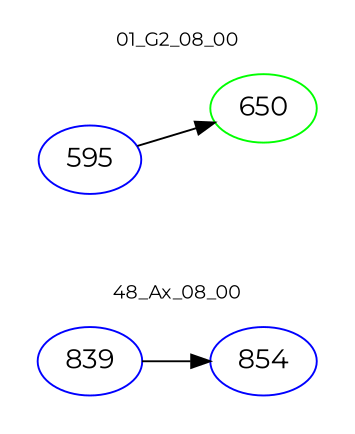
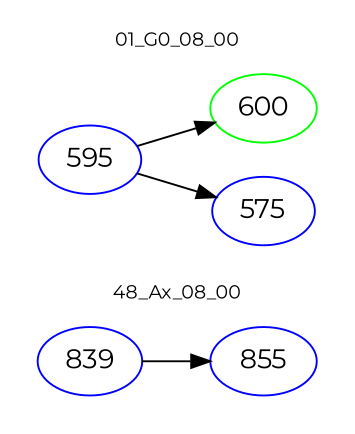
cluster "01_G2_08_00": label "01_G2_08_00" -> "01_G0_08_00"
node "650": label "650" -> "600"
node "575": added
node "854": label "854" -> "855"
